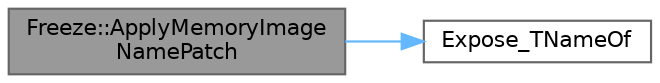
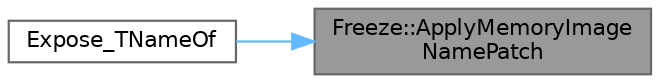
edge "Freeze::ApplyMemoryImage NamePatch" -> "Expose_TNameOf": reversed
